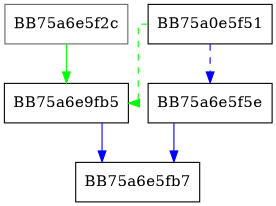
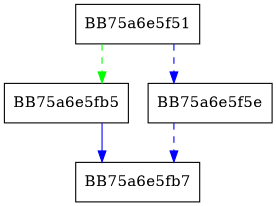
node "BB75a6e5f2c": removed
node "BB75a0e5f51": label "BB75a0e5f51" -> "BB75a6e5f51"
node "BB75a6e9fb5": label "BB75a6e9fb5" -> "BB75a6e5fb5"
edge "BB75a6e5f5e" -> "BB75a6e5fb7": style solid -> dashed
